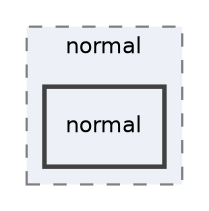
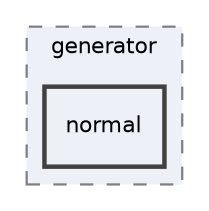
cluster "normal": label "normal" -> "generator"
